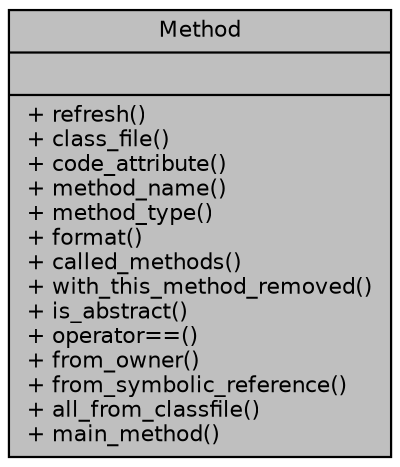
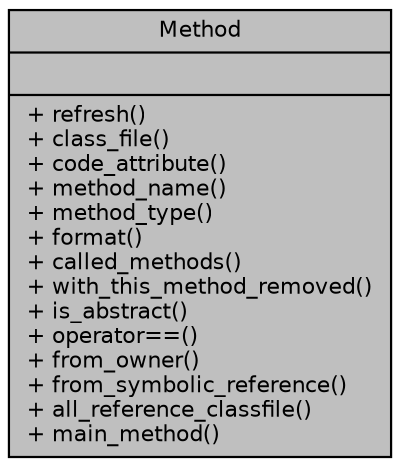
node "Method": text "+ all_from_classfile()" -> "+ all_reference_classfile()"
